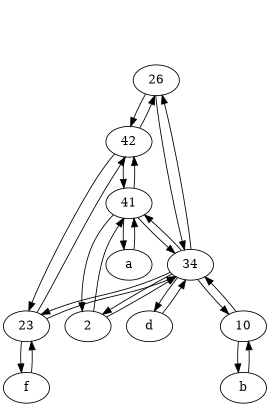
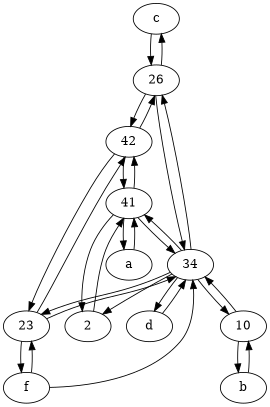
node "c": added
edge "2" -> "34": now "f" -> "34"
